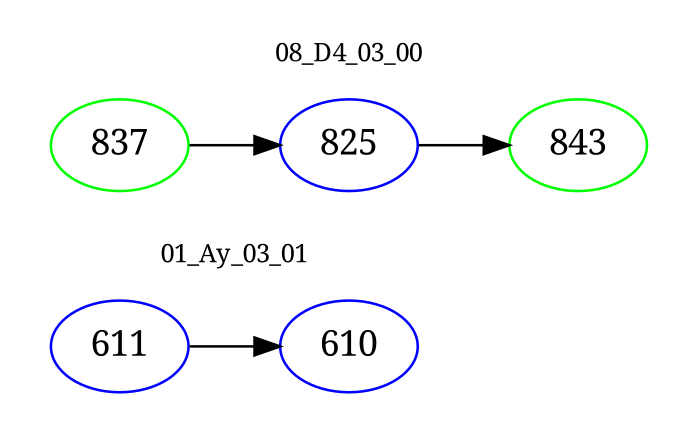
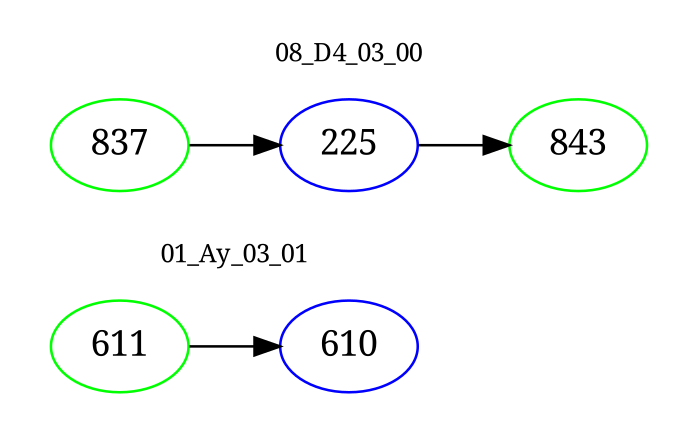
node "825": label "825" -> "225"
node "611": color blue -> green
